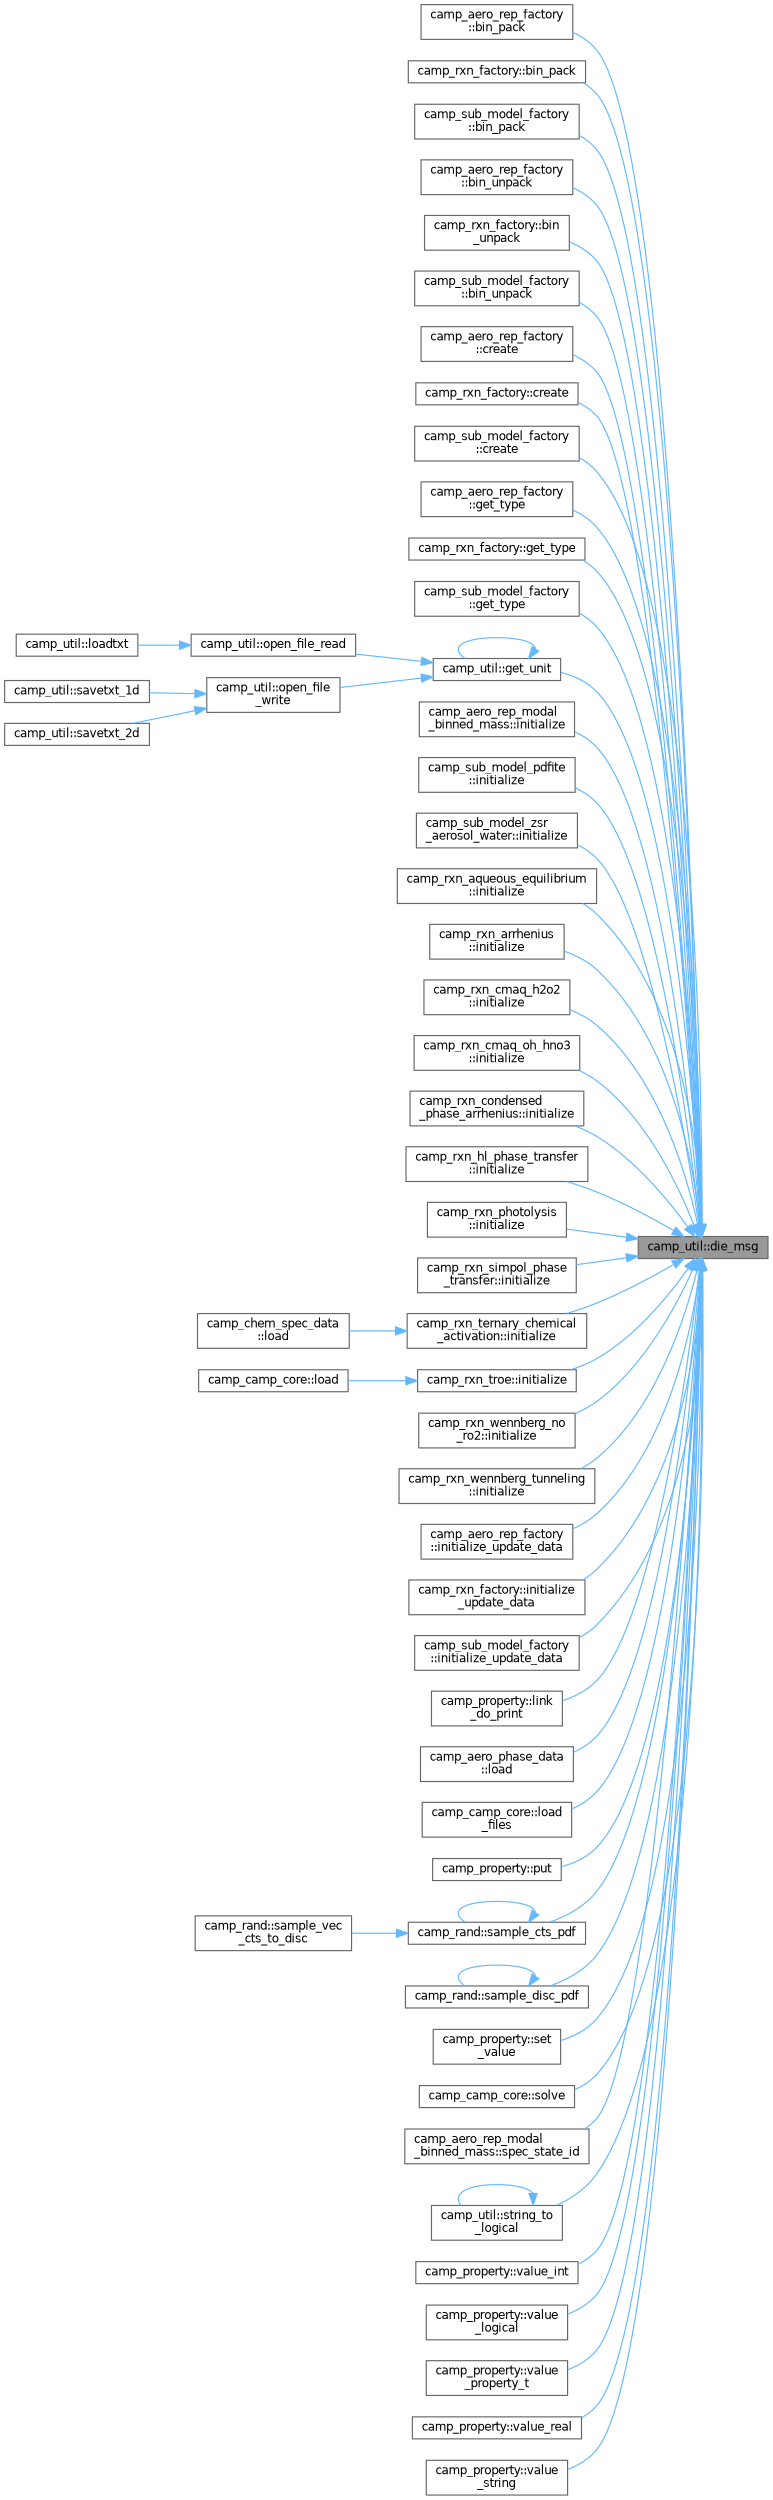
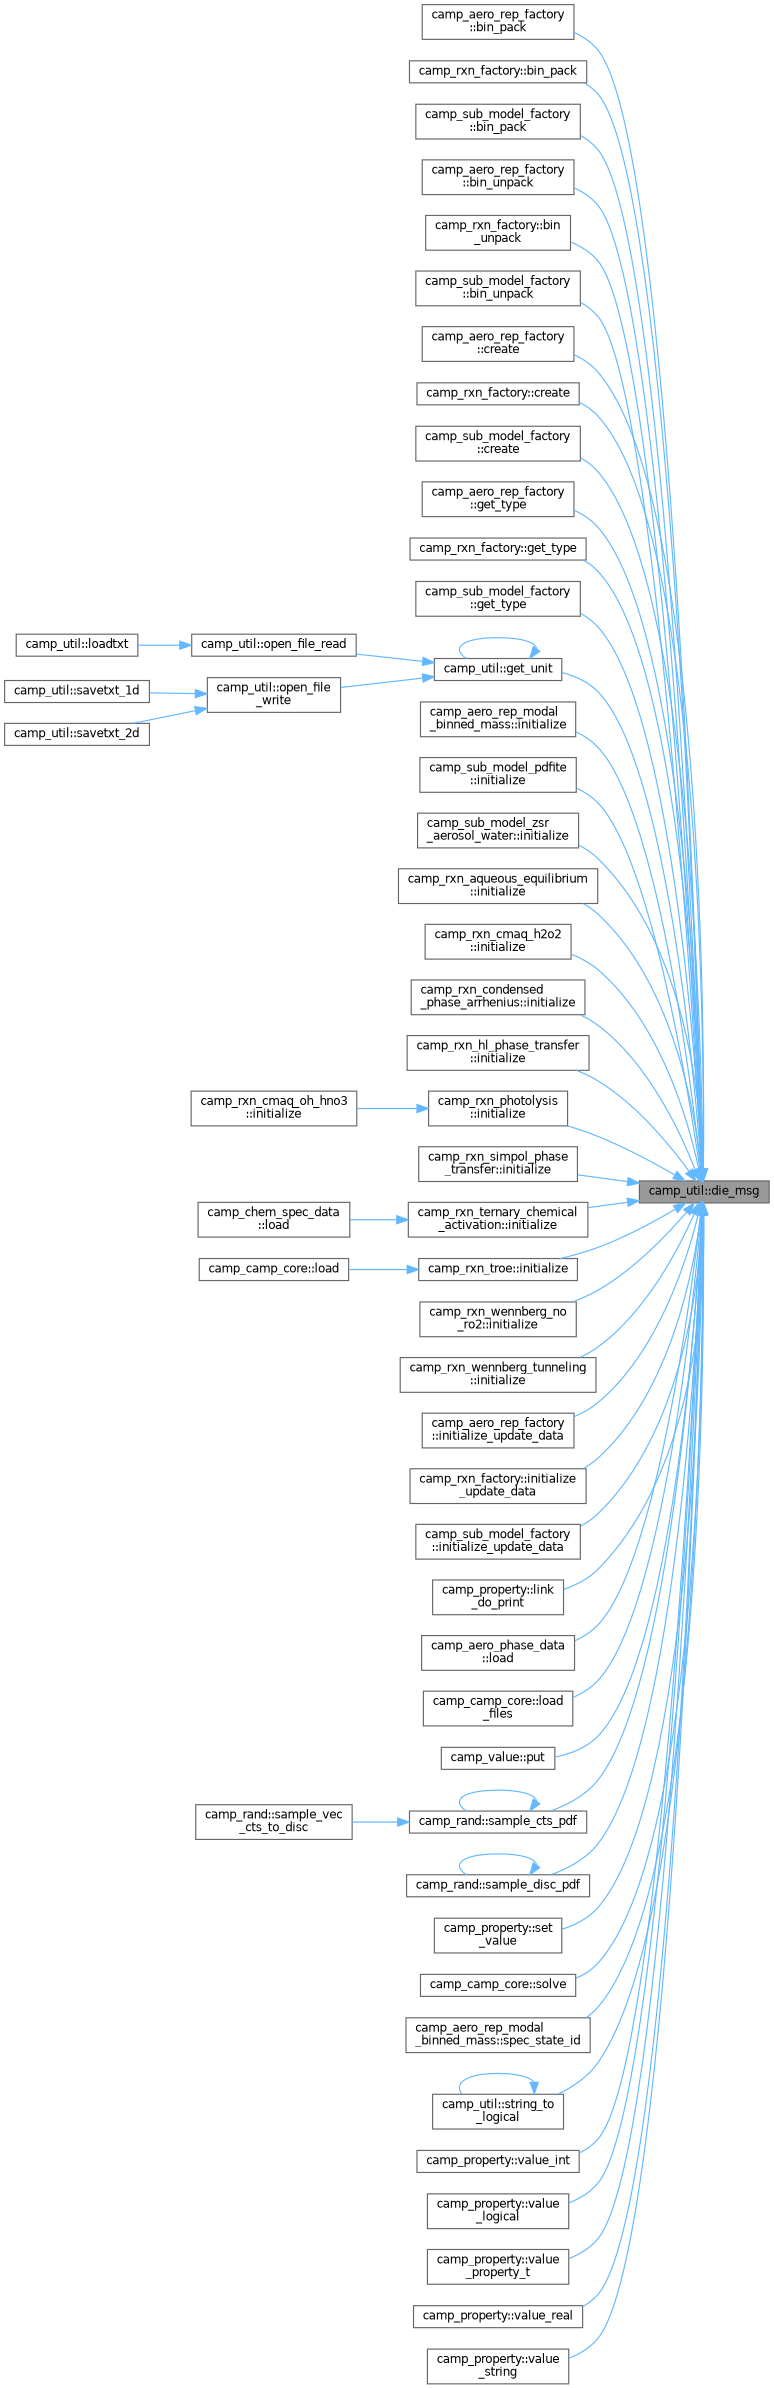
node "camp_rxn_arrhenius ::initialize": removed
edge "camp_rxn_cmaq_oh_hno3 ::initialize" -> "camp_util::die_msg": now "camp_rxn_cmaq_oh_hno3 ::initialize" -> "camp_rxn_photolysis ::initialize"
node "camp_property::put": label "camp_property::put" -> "camp_value::put"
